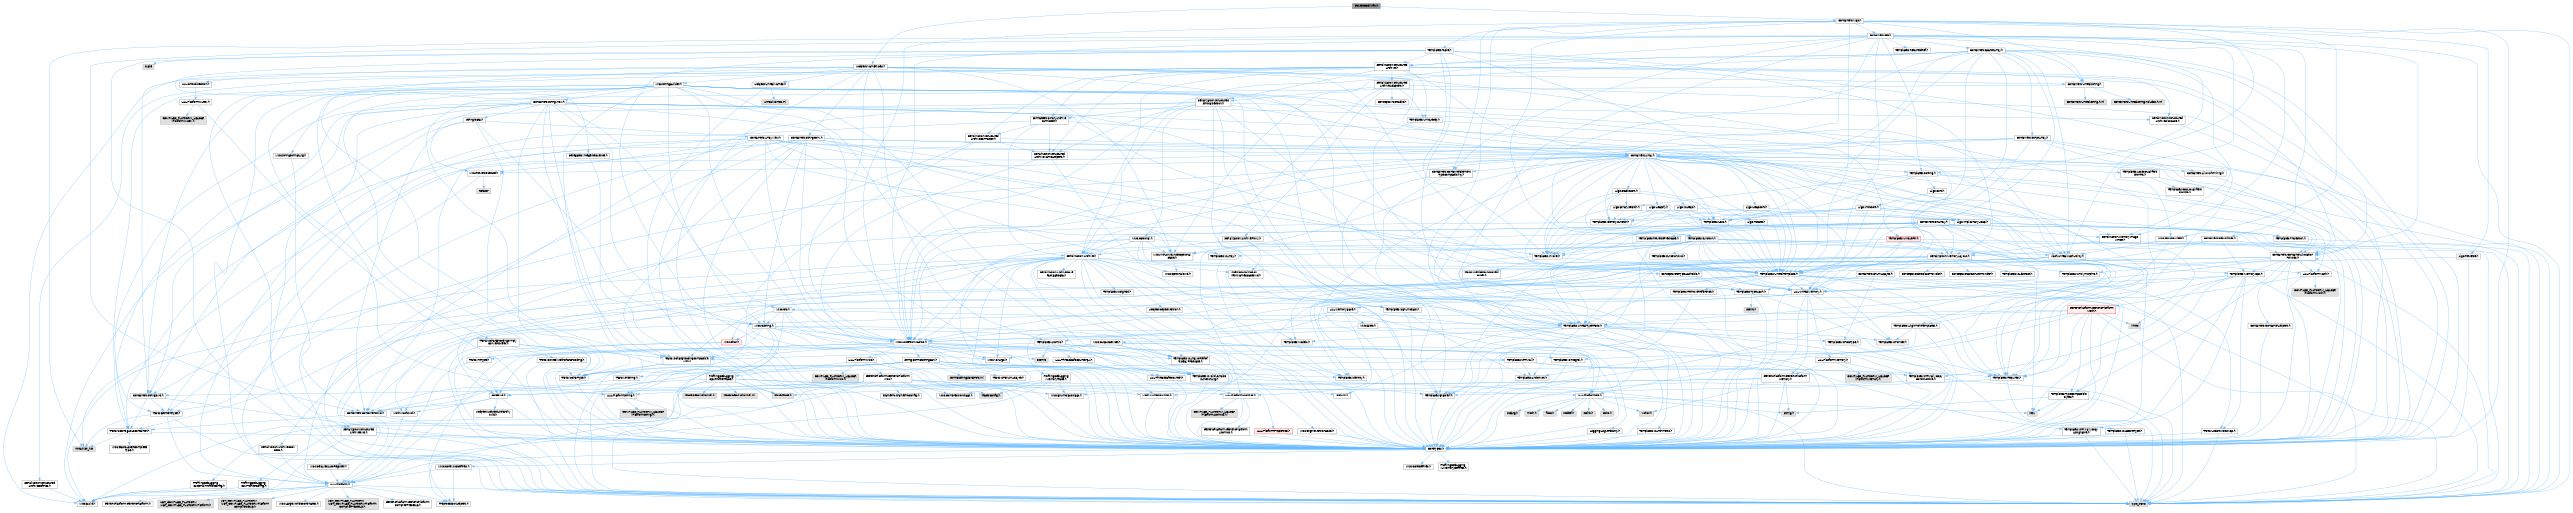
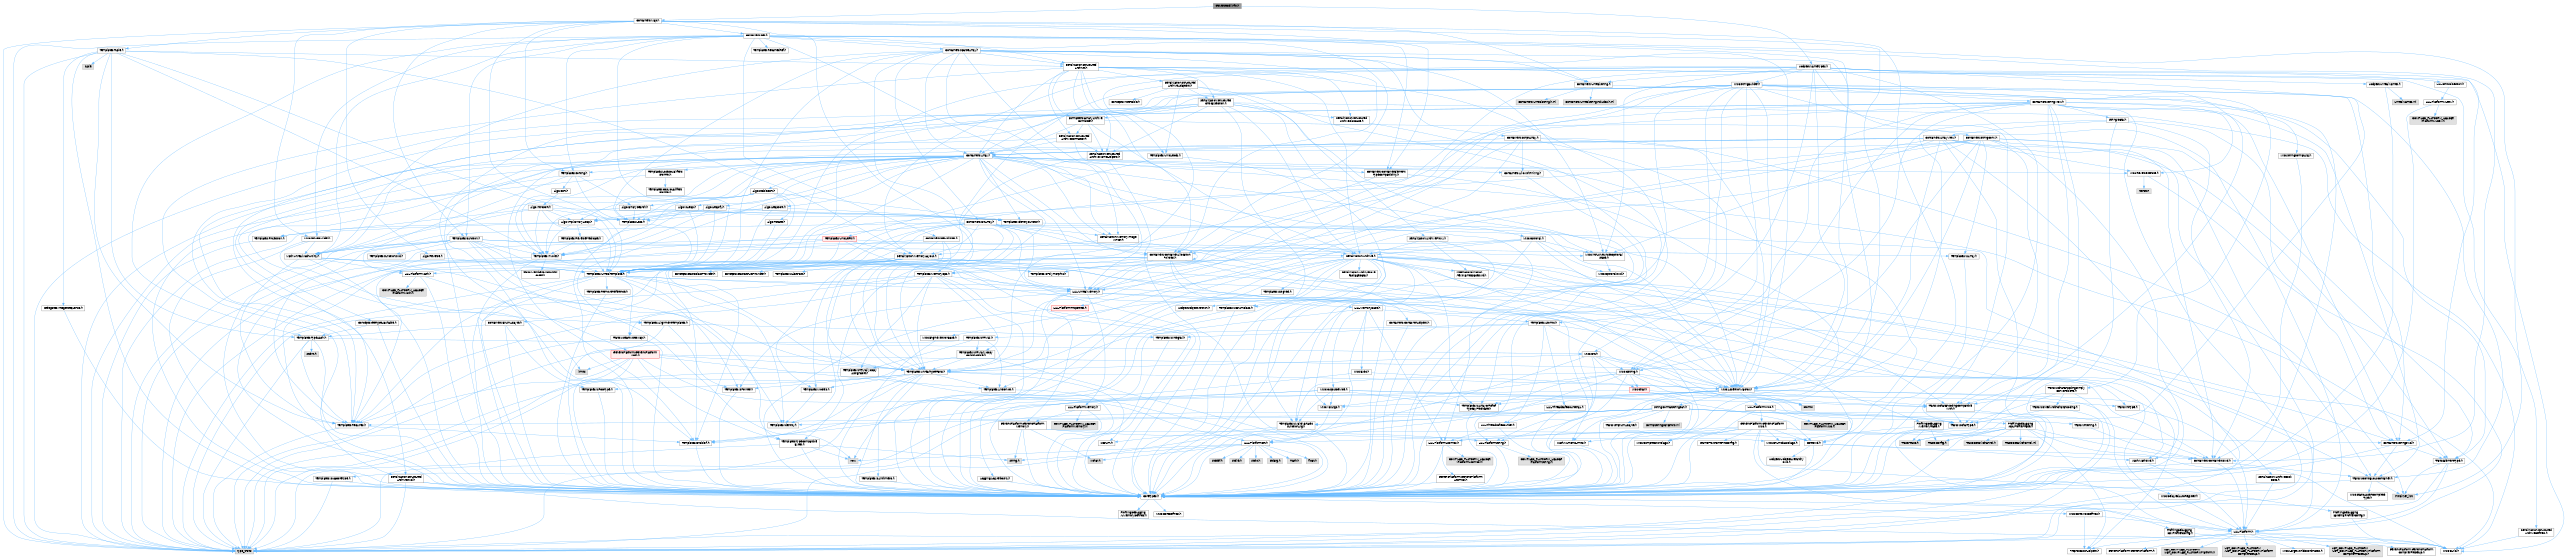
edge "Templates/Invoke.h" -> "type_traits": added
edge "Templates/UnrealTypeTraits.h" -> "Templates/IsTriviallyCopy Constructible.h": reversed
